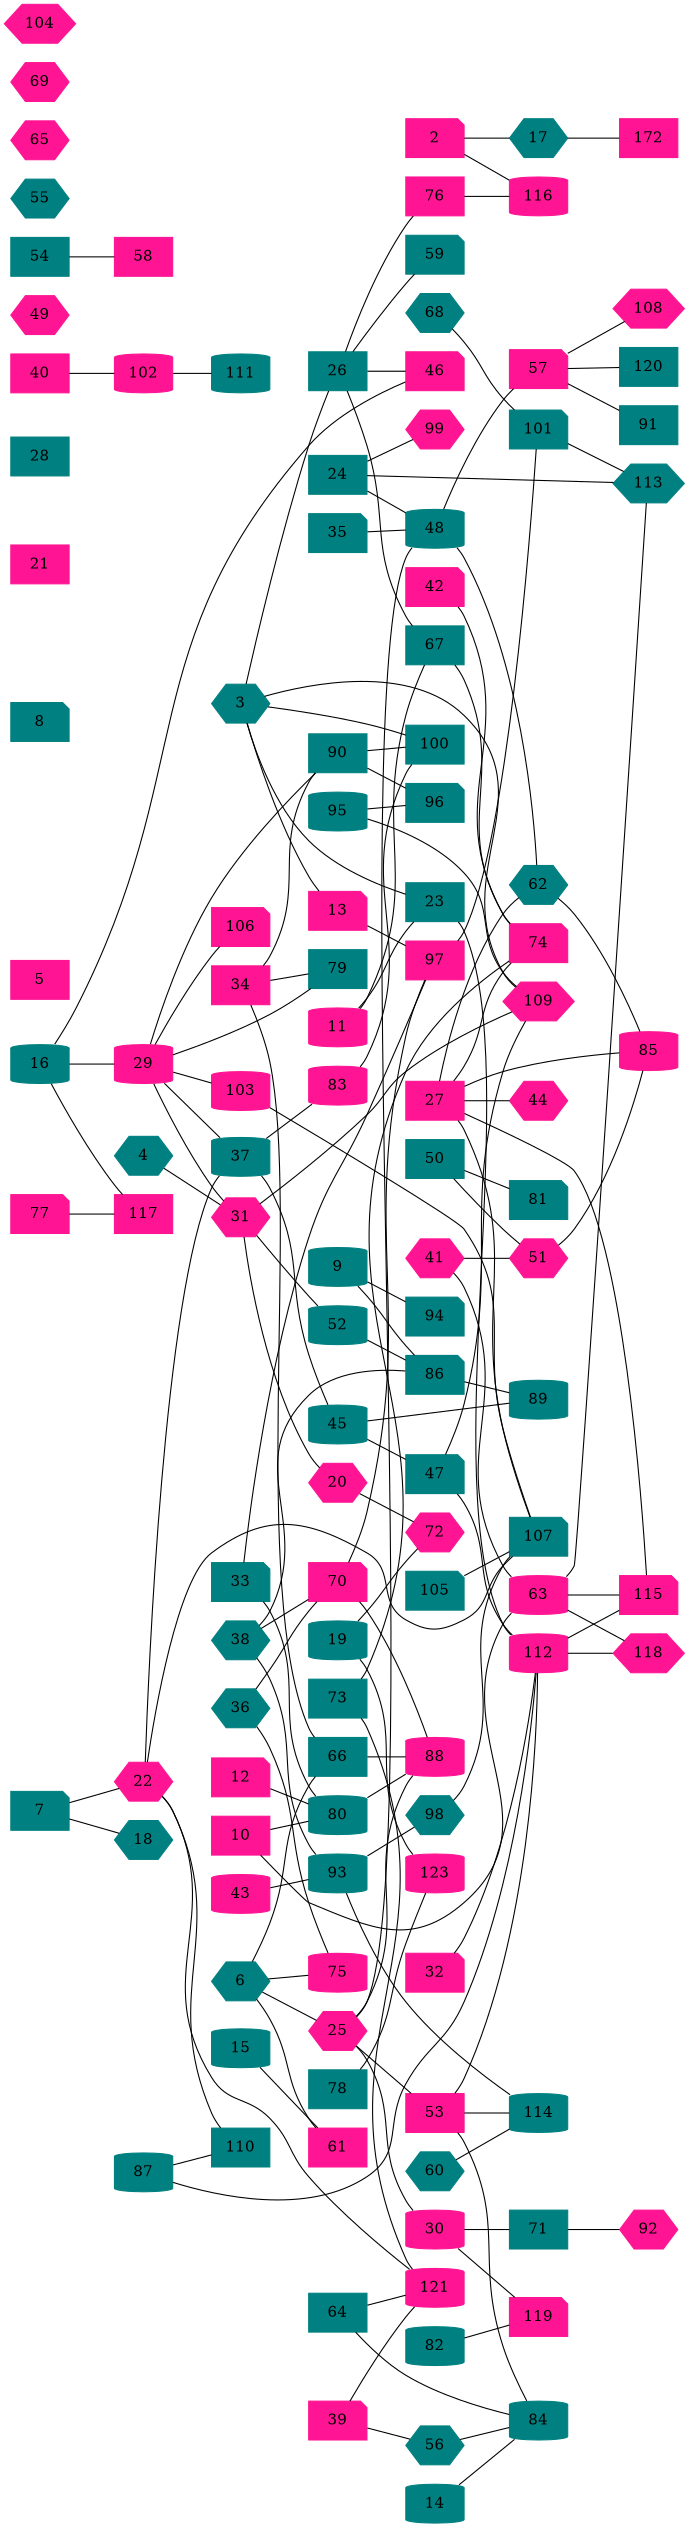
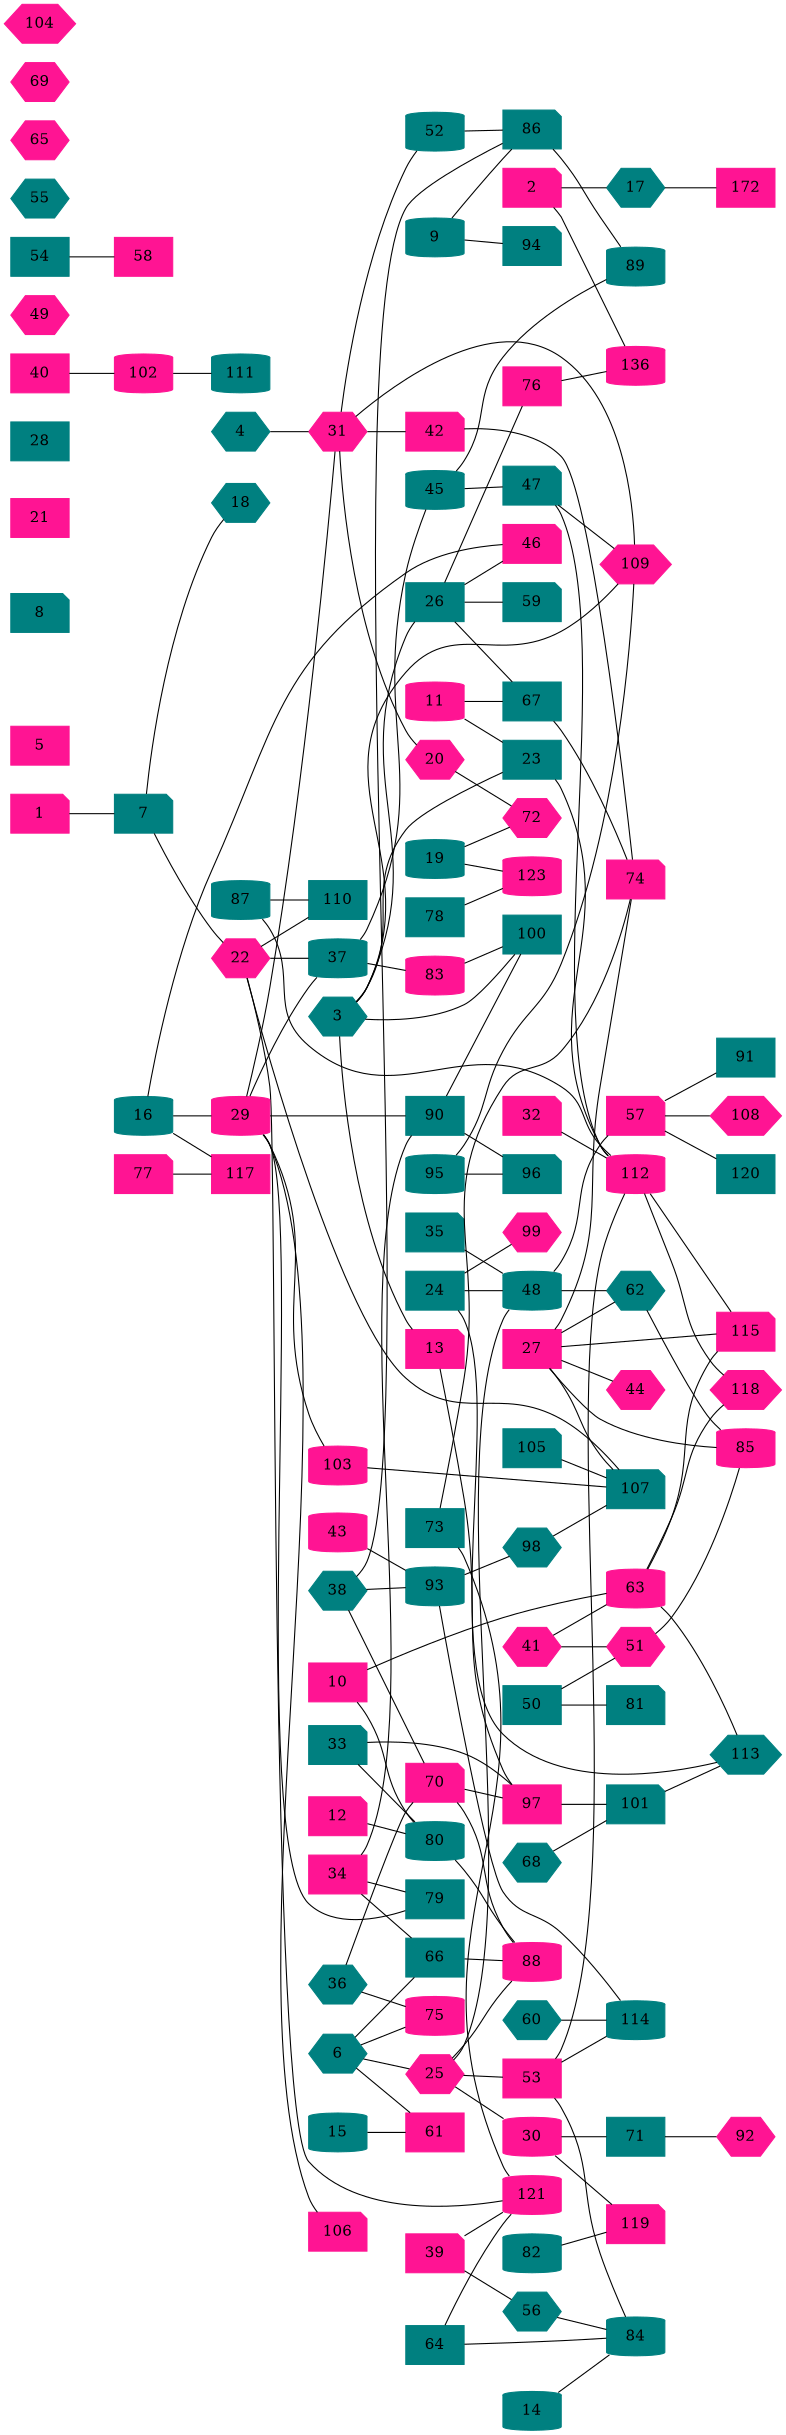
node "116": label "116" -> "136"
edge "31" -- "42": added
node "1": added
